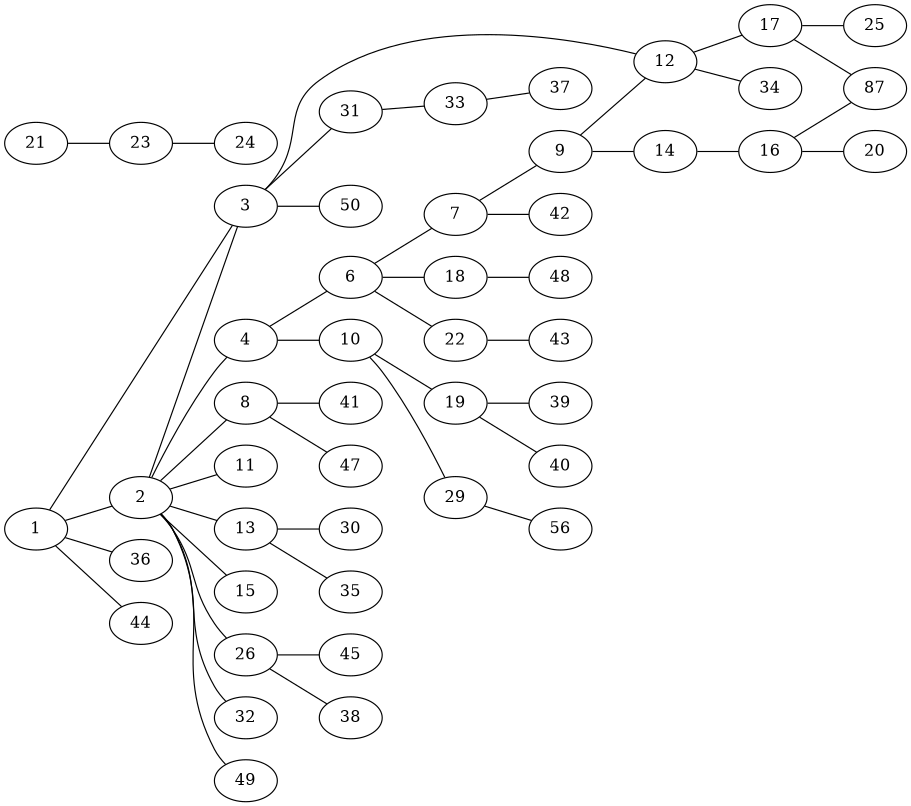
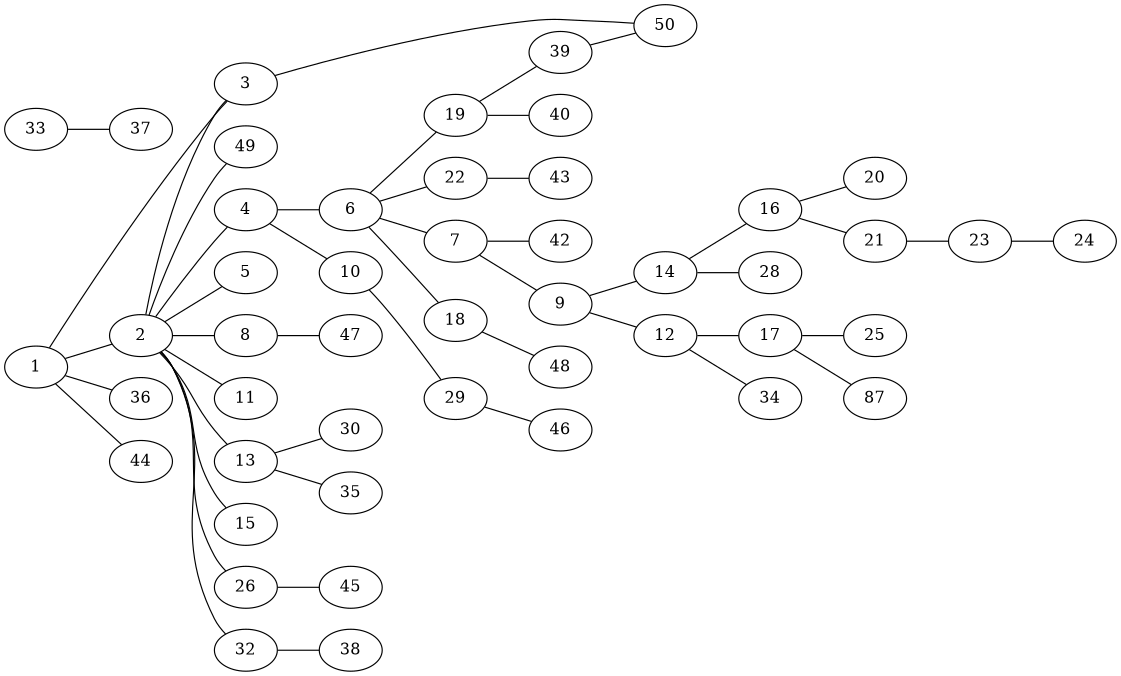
edge "50" -- "39": added
edge "12" -- "3": removed
node "31": removed
edge "87" -- "16": now "21" -- "16"
node "5": added
node "28": added
edge "10" -- "19": now "6" -- "19"
node "41": removed
node "56": label "56" -> "46"
edge "26" -- "38": now "32" -- "38"
